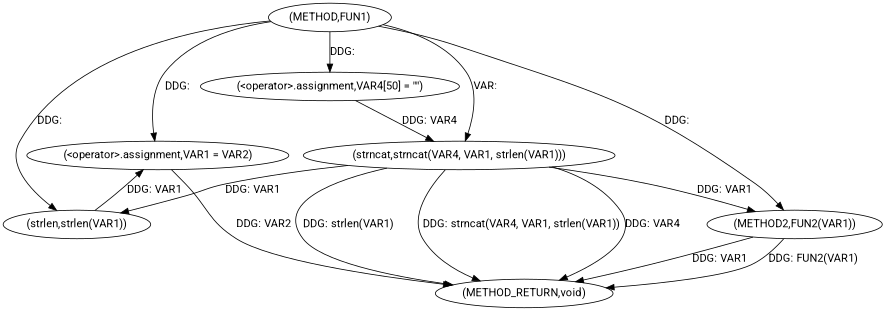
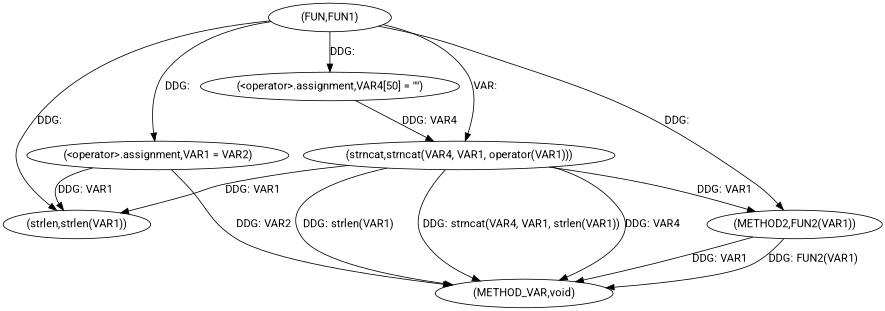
node "(METHOD,FUN1)": label "(METHOD,FUN1)" -> "(FUN,FUN1)"
node "(strncat,strncat(VAR4, VAR1, strlen(VAR1)))": label "(strncat,strncat(VAR4, VAR1, strlen(VAR1)))" -> "(strncat,strncat(VAR4, VAR1, operator(VAR1)))"
edge "(strlen,strlen(VAR1))" -> "(<operator>.assignment,VAR1 = VAR2)": reversed
node "(METHOD_RETURN,void)": label "(METHOD_RETURN,void)" -> "(METHOD_VAR,void)"
